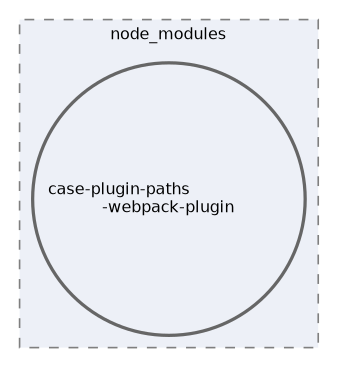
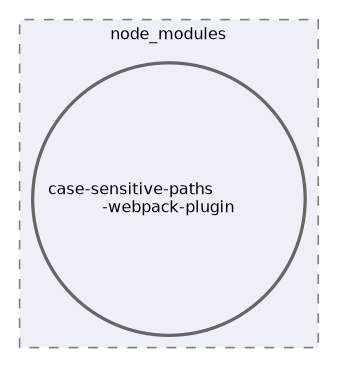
node "case-plugin-paths -webpack-plugin": label "case-plugin-paths -webpack-plugin" -> "case-sensitive-paths -webpack-plugin"
